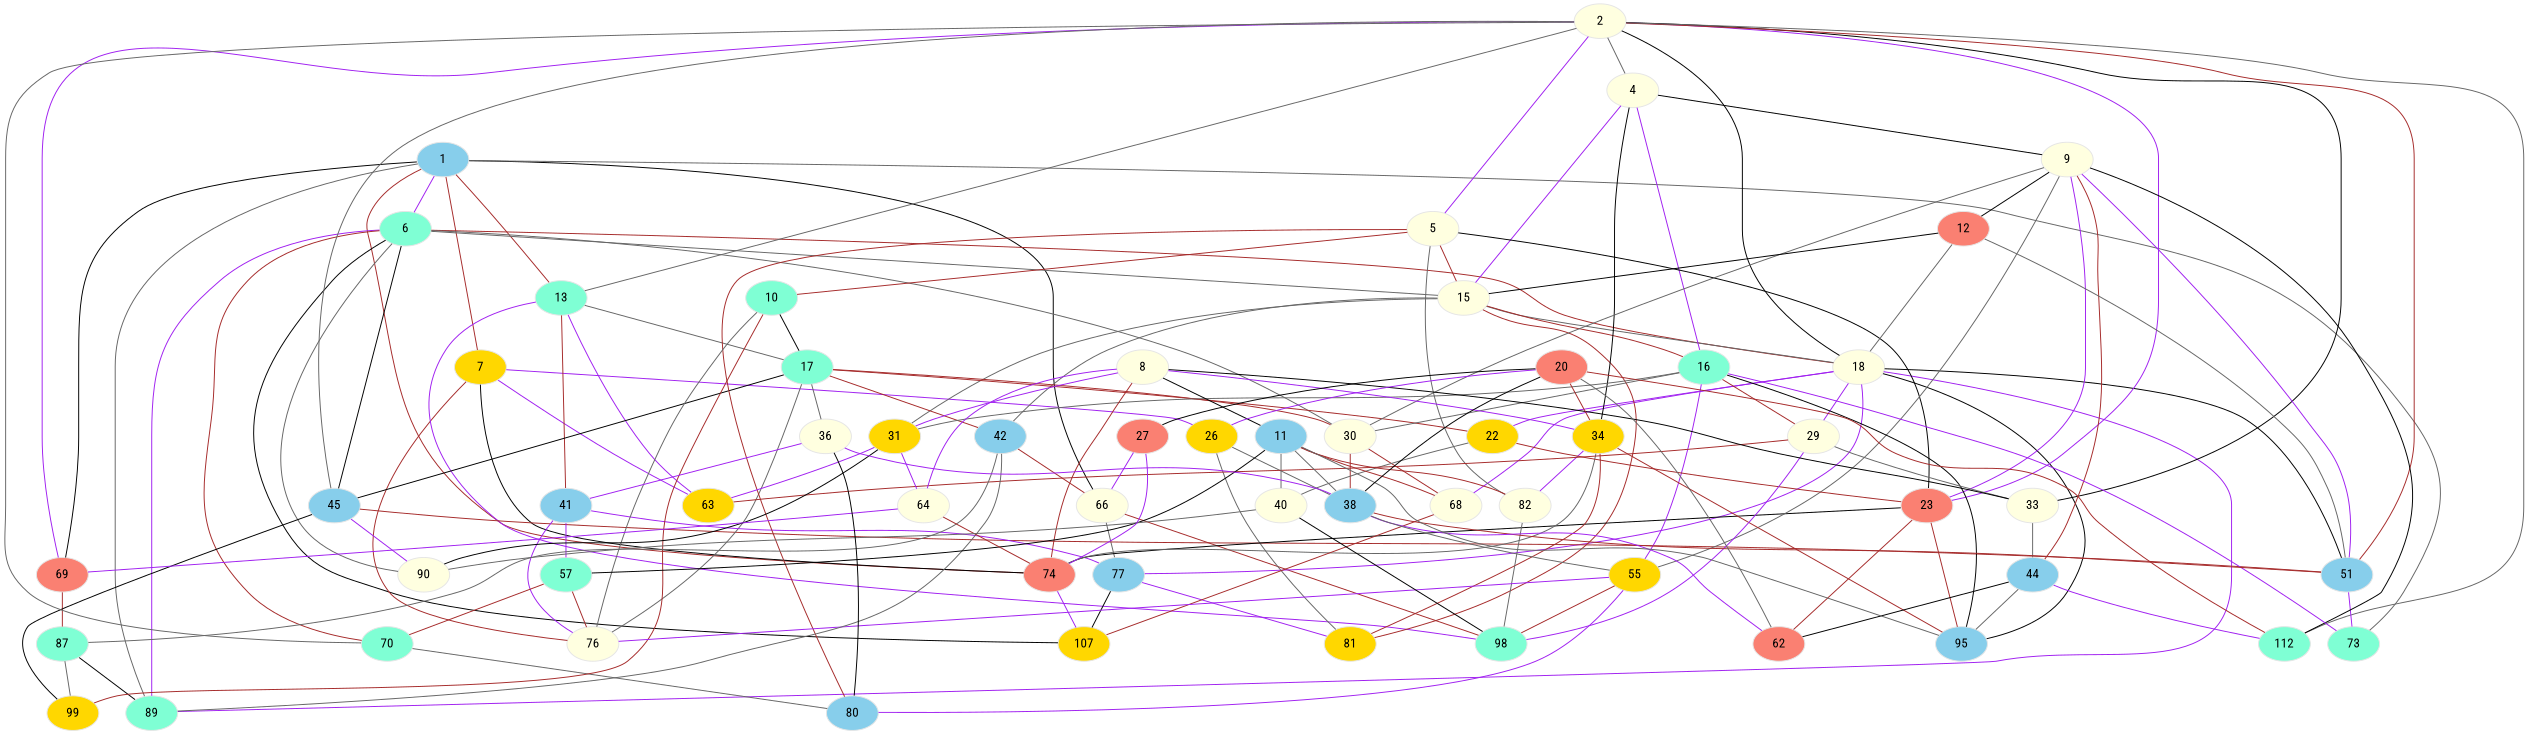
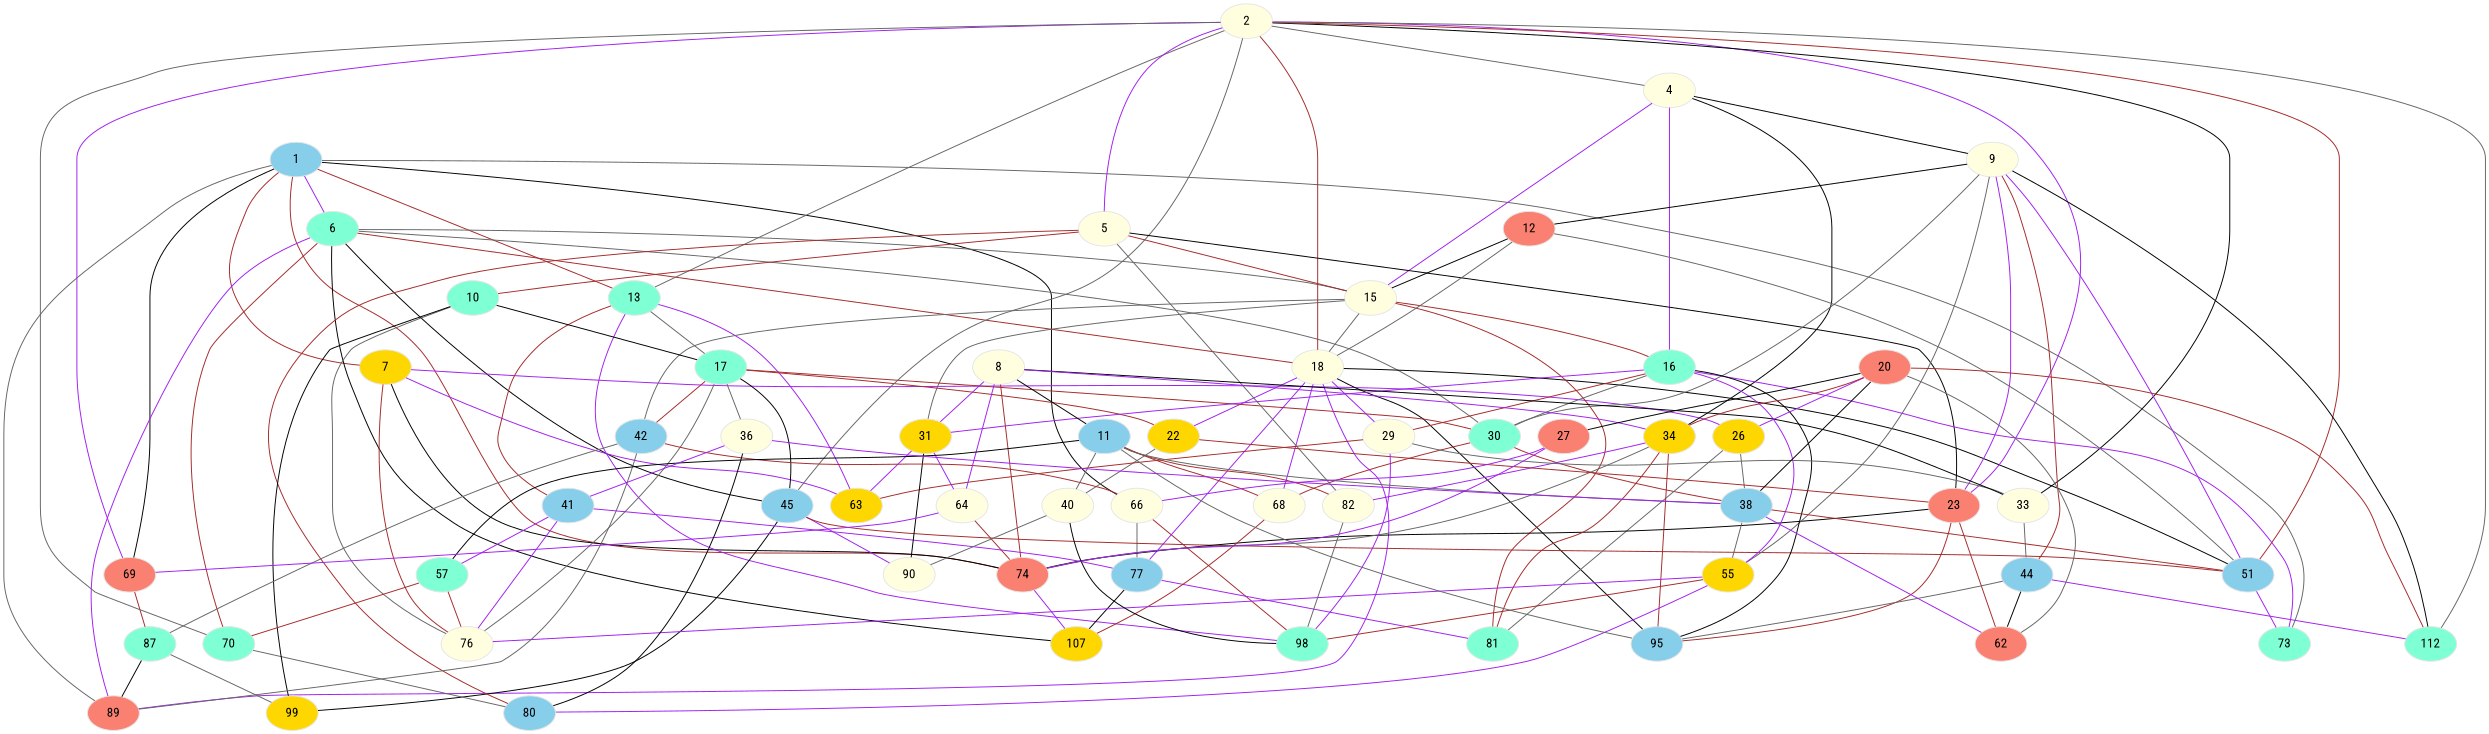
edge "2" -- "18": color black -> brown
edge "16" -- "31": color gray40 -> purple
edge "6" -- "90": removed
node "30": fillcolor lightyellow -> aquamarine
node "81": fillcolor gold -> aquamarine
edge "10" -- "99": color brown -> black
node "89": fillcolor aquamarine -> salmon
